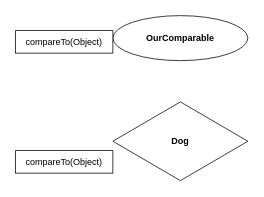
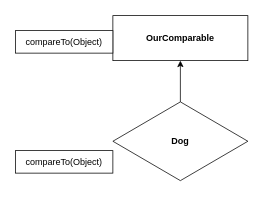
node "OurComparable": shape ellipse -> rectangle
edge "Dog" -> "OurComparable": added
